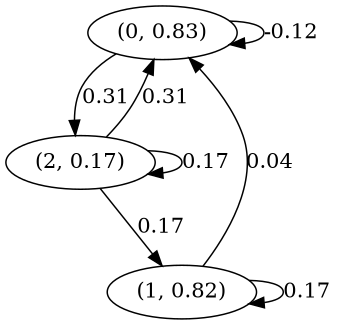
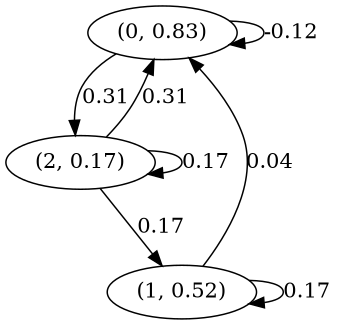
node "(1, 0.82)": label "(1, 0.82)" -> "(1, 0.52)"
